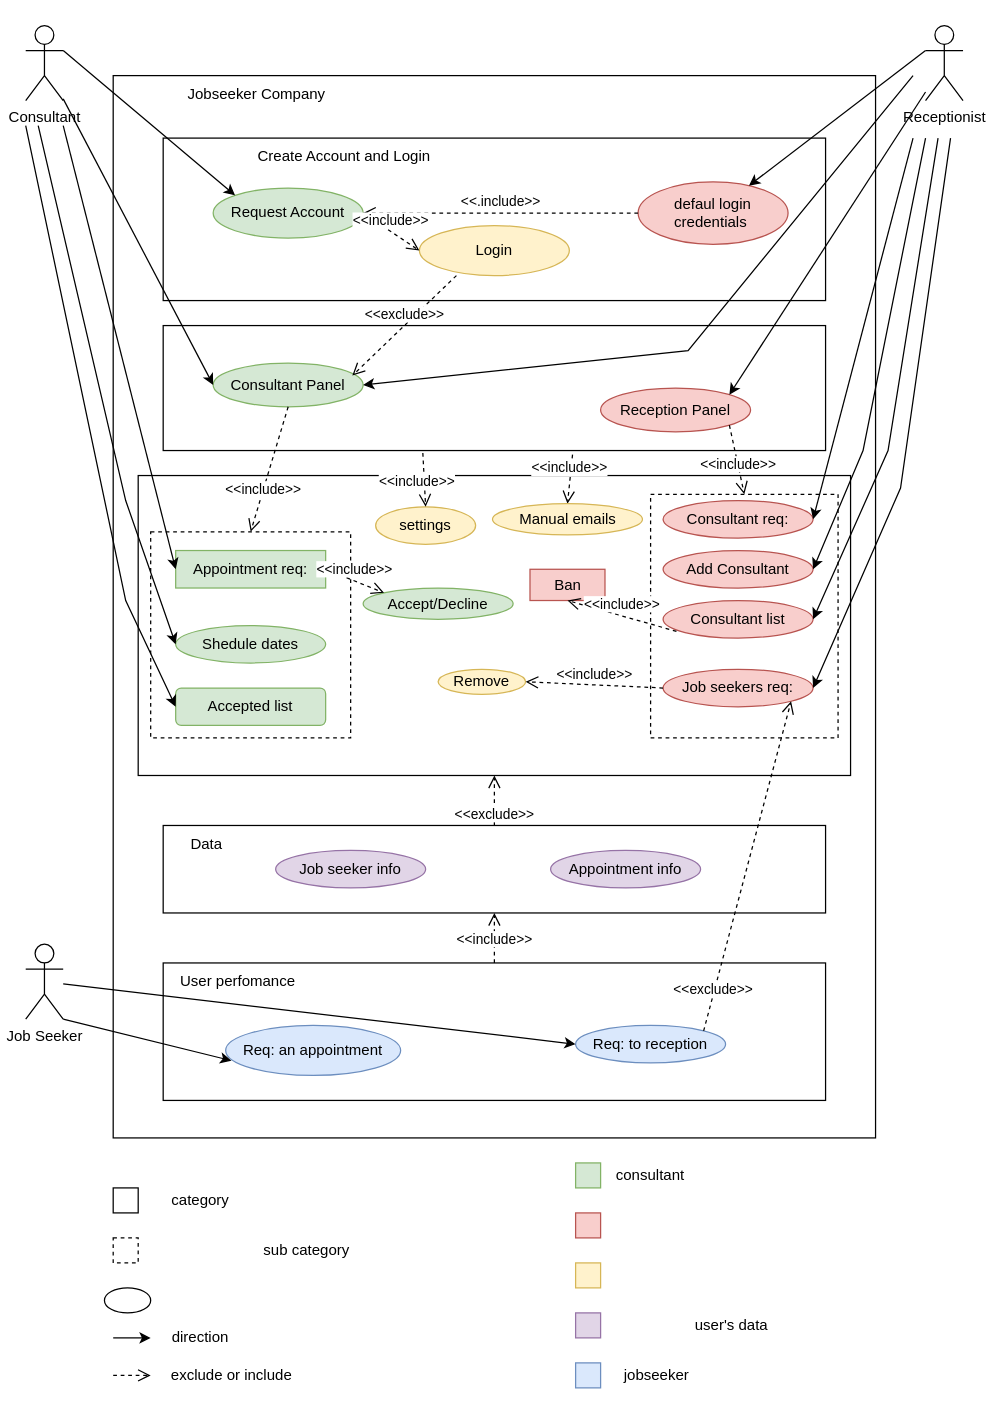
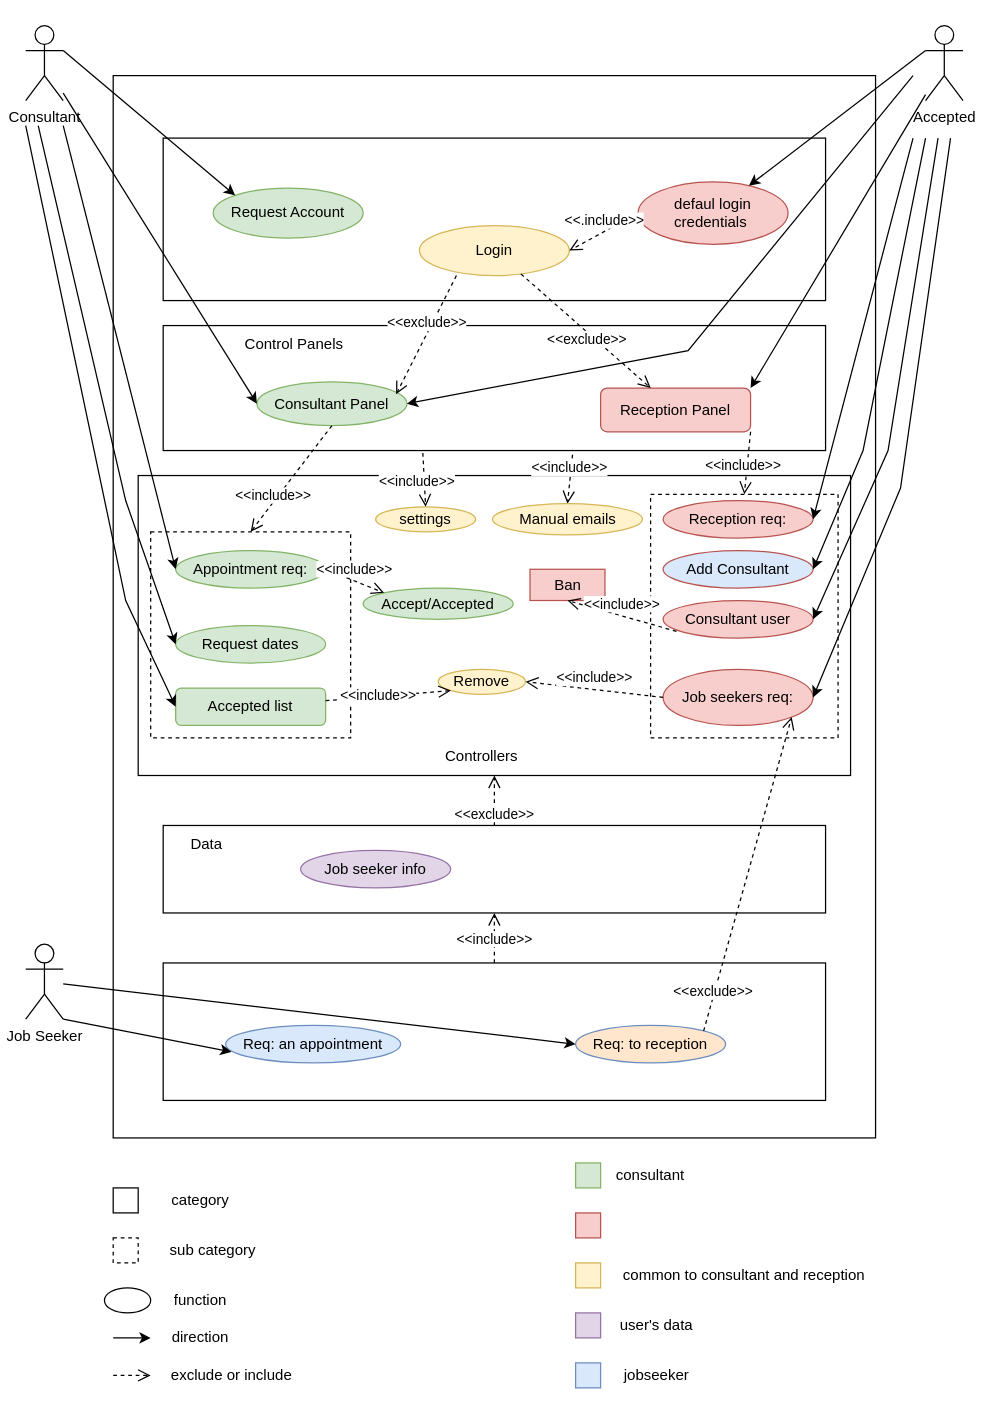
node "Jobseeker Company": removed
node "Receptionist": label "Receptionist" -> "Accepted"
node "Create Account and Login": removed
edge "defaul login credentials" -> "Request Account": now "defaul login credentials" -> "Login"
edge "Request Account" -> "Login": removed, label "<<include>>"
edge "Login" -> "Reception Panel": added, label "<<exclude>>"
node "Control Panels": added
node "Consultant Panel": moved (288, 385) -> (332, 404)
node "Reception Panel": shape ellipse -> rounded rectangle
node "Consultant req:": label "Consultant req:" -> "Reception req:"
node "settings": size 100x38 -> 100x25
node "Appointment req:": shape rectangle -> ellipse
node "Add Consultant": fillcolor #f8cecc -> #dae8fc
node "Accept/Decline": label "Accept/Decline" -> "Accept/Accepted"
node "Consultant list": label "Consultant list" -> "Consultant user"
node "Shedule dates": label "Shedule dates" -> "Request dates"
node "Job seekers req:": size 150x38 -> 150x56
edge "Accepted list" -> "Remove": added, label "<<include>>"
node "Controllers": added
node "Job seeker info": moved (351, 869) -> (376, 869)
node "Appointment info": removed
node "User perfomance": removed
node "Req: to reception": fillcolor #dae8fc -> #ffe6cc
node "Req: an appointment": size 175x50 -> 175x38
node "sub category": moved (307, 1251) -> (213, 1251)
node "common to consultant and reception": added
node "function": added
node "user's data": moved (732, 1326) -> (657, 1326)
